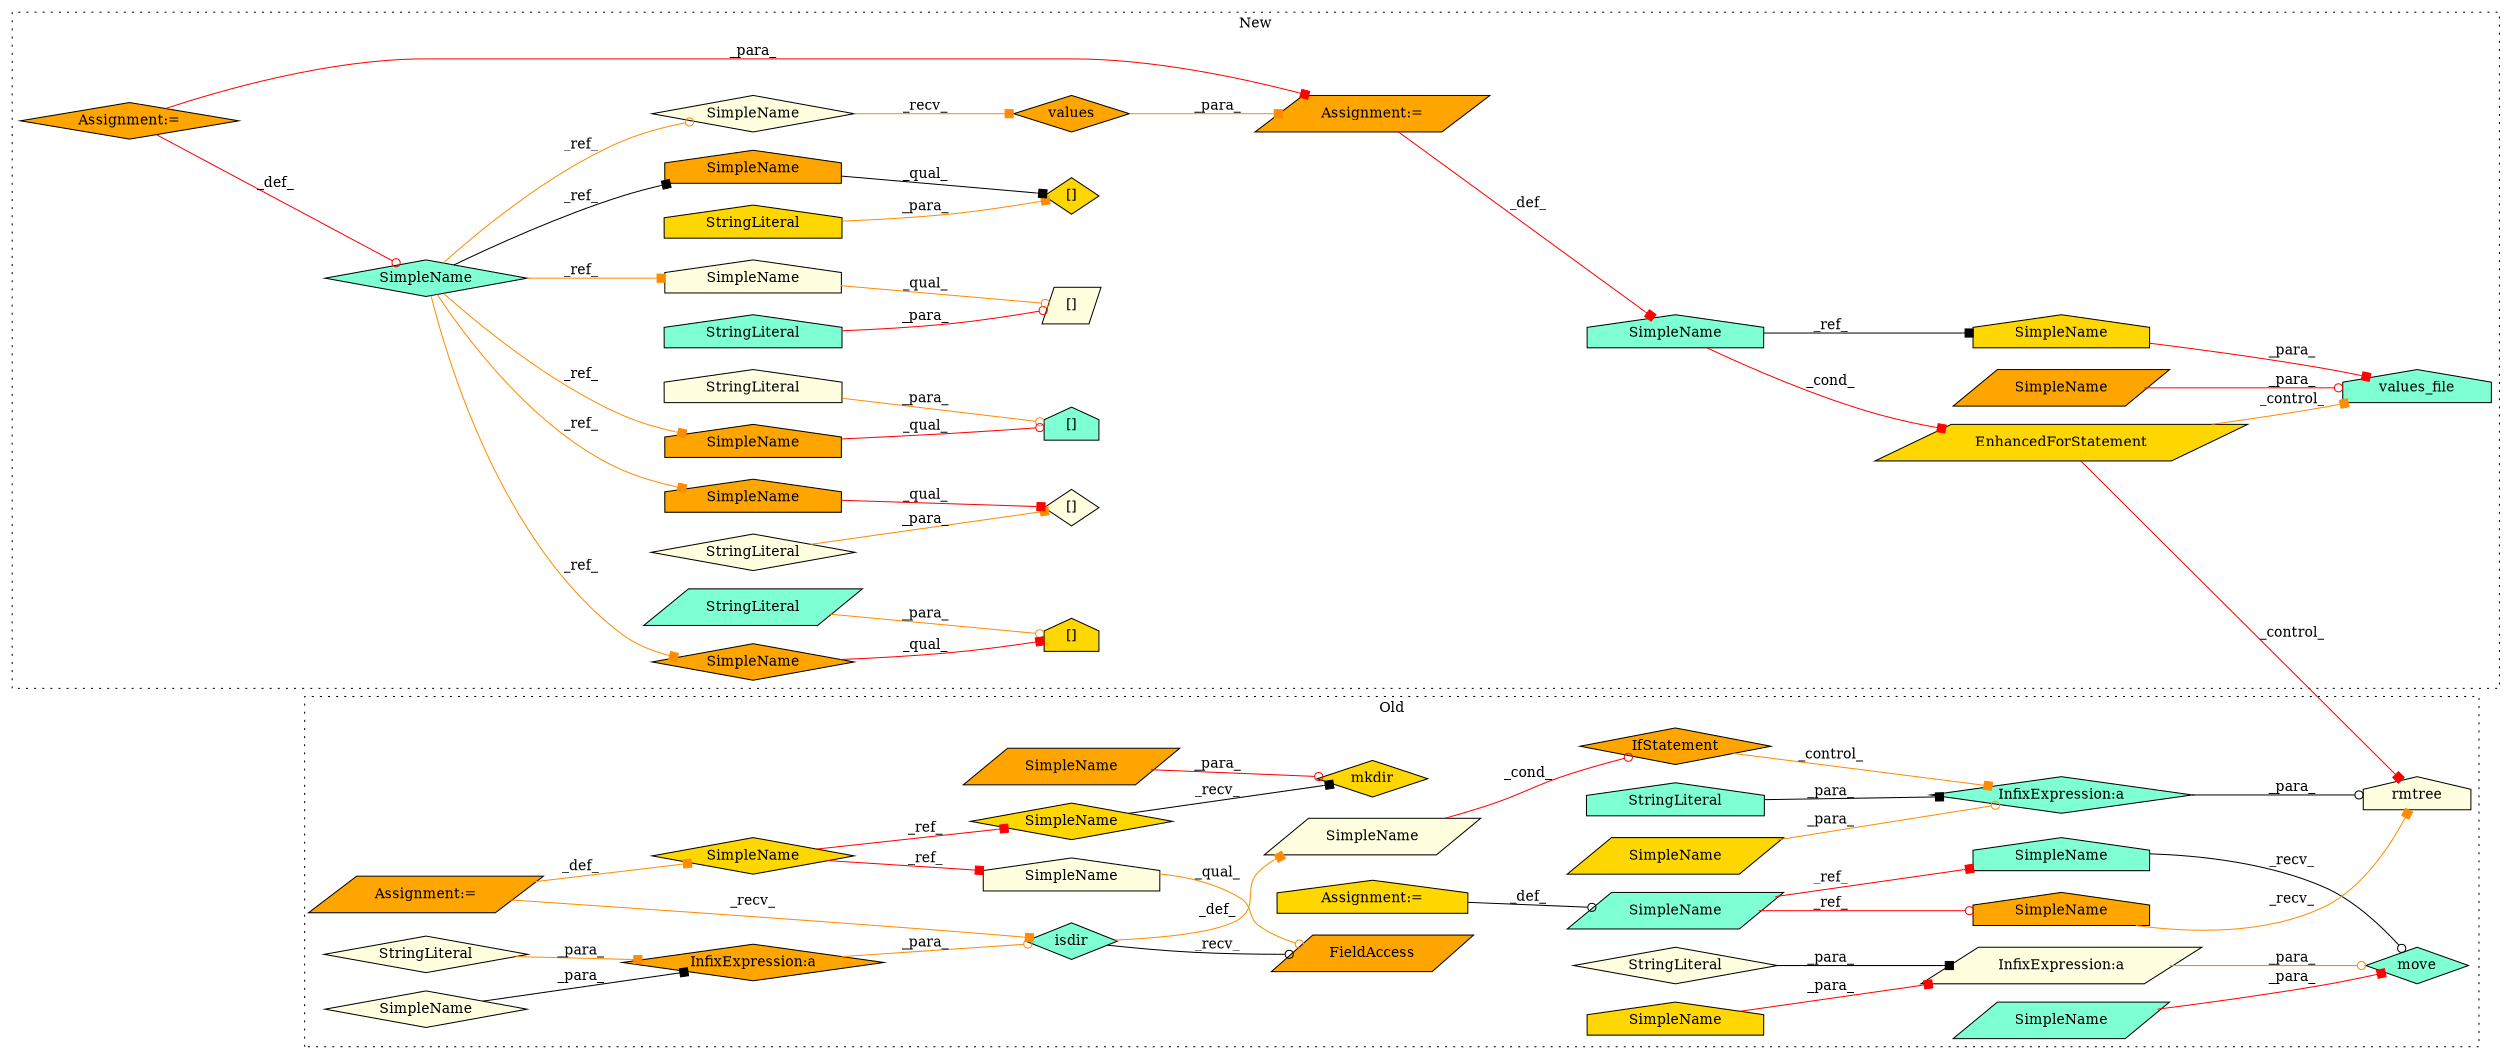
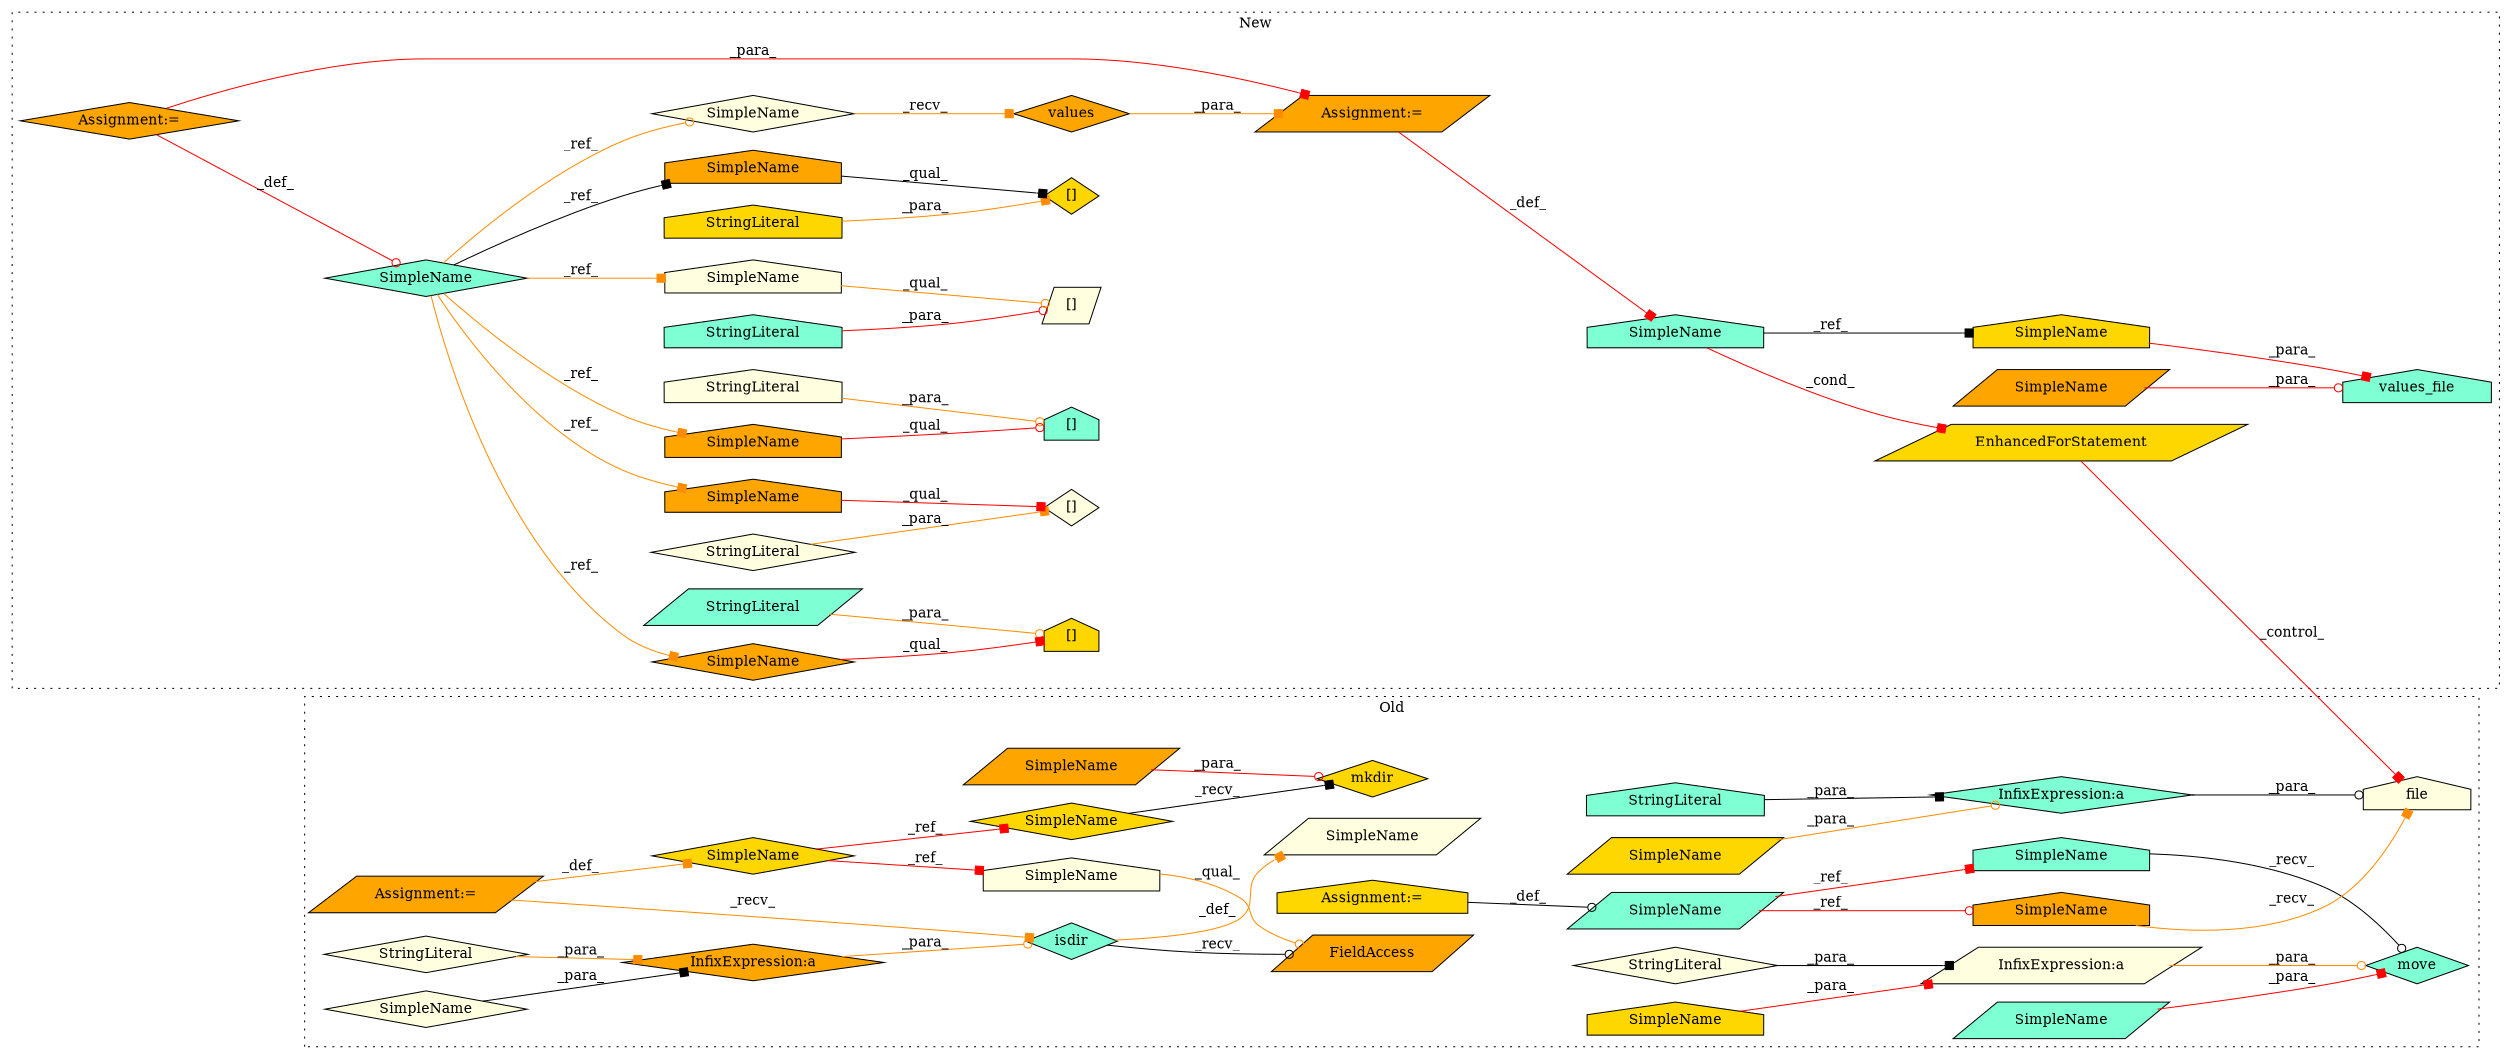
edge "EnhancedForStatement" -> "values_file": removed, label "_control_"
node "IfStatement": removed
node "rmtree": label "rmtree" -> "file"
